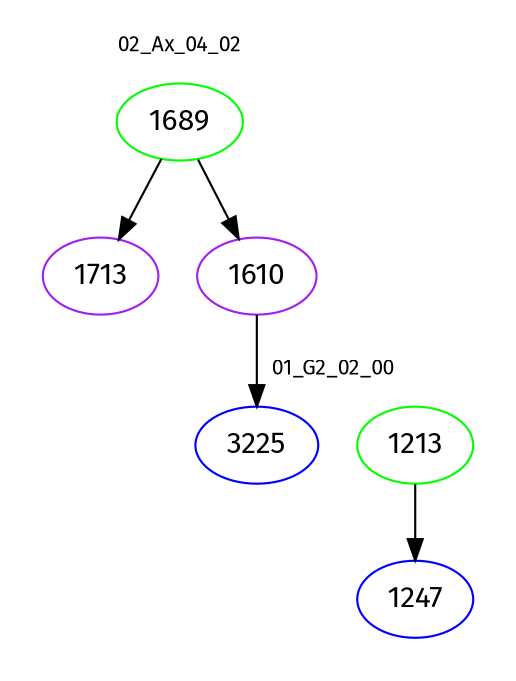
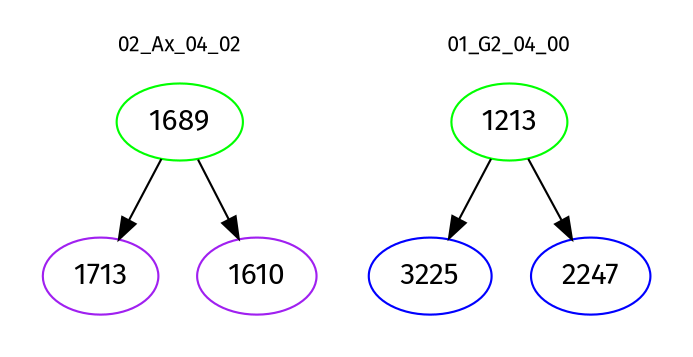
edge "1610" -> "3225": now "1213" -> "3225"
cluster "01_G2_02_00": label "01_G2_02_00" -> "01_G2_04_00"
node "1247": label "1247" -> "2247"
